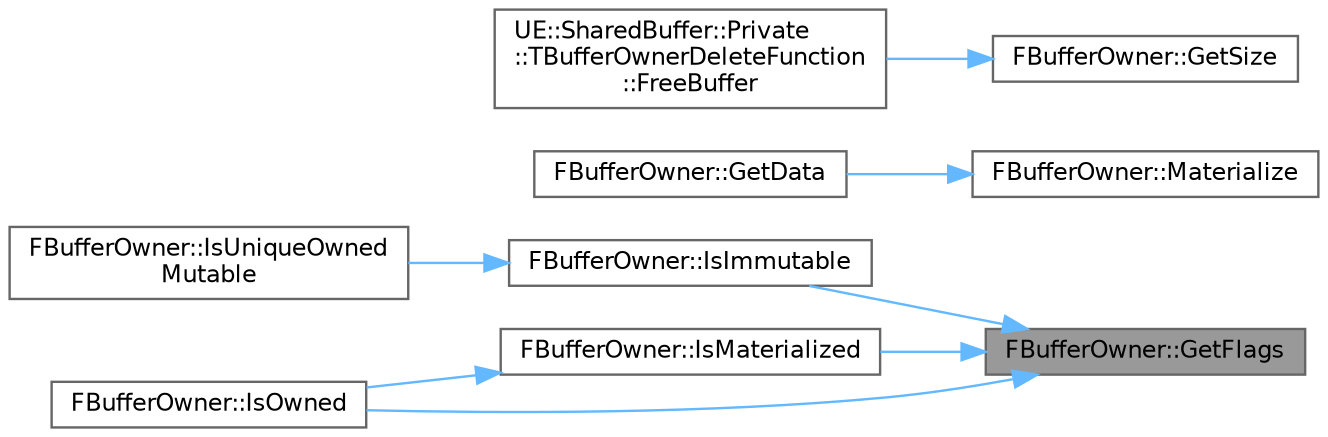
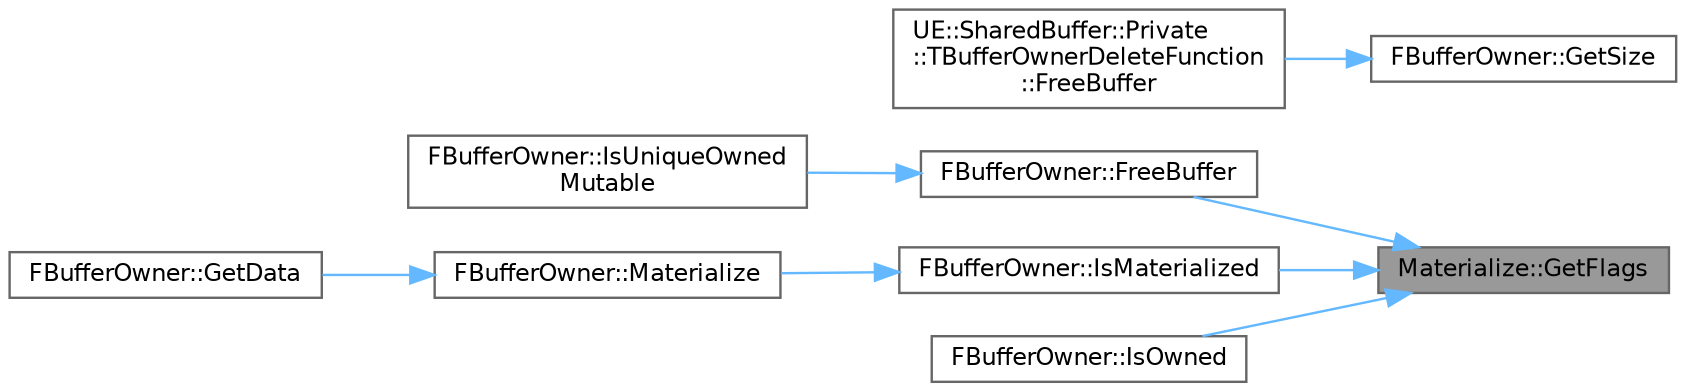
node "FBufferOwner::IsImmutable": label "FBufferOwner::IsImmutable" -> "FBufferOwner::FreeBuffer"
node "FBufferOwner::GetFlags": label "FBufferOwner::GetFlags" -> "Materialize::GetFlags"
edge "FBufferOwner::IsOwned" -> "FBufferOwner::IsMaterialized": now "FBufferOwner::Materialize" -> "FBufferOwner::IsMaterialized"
